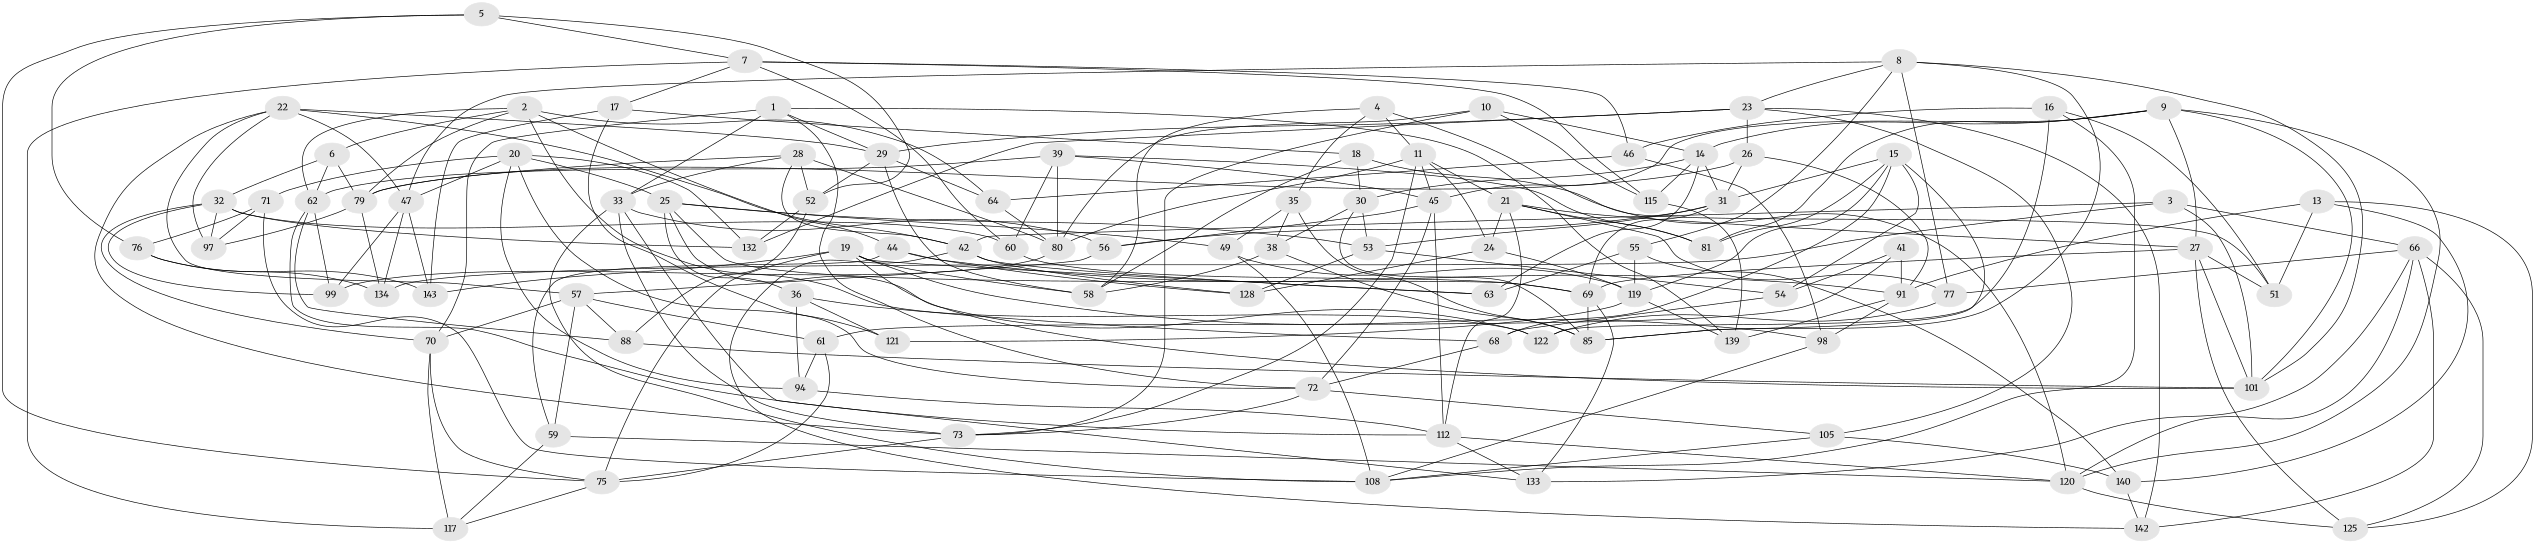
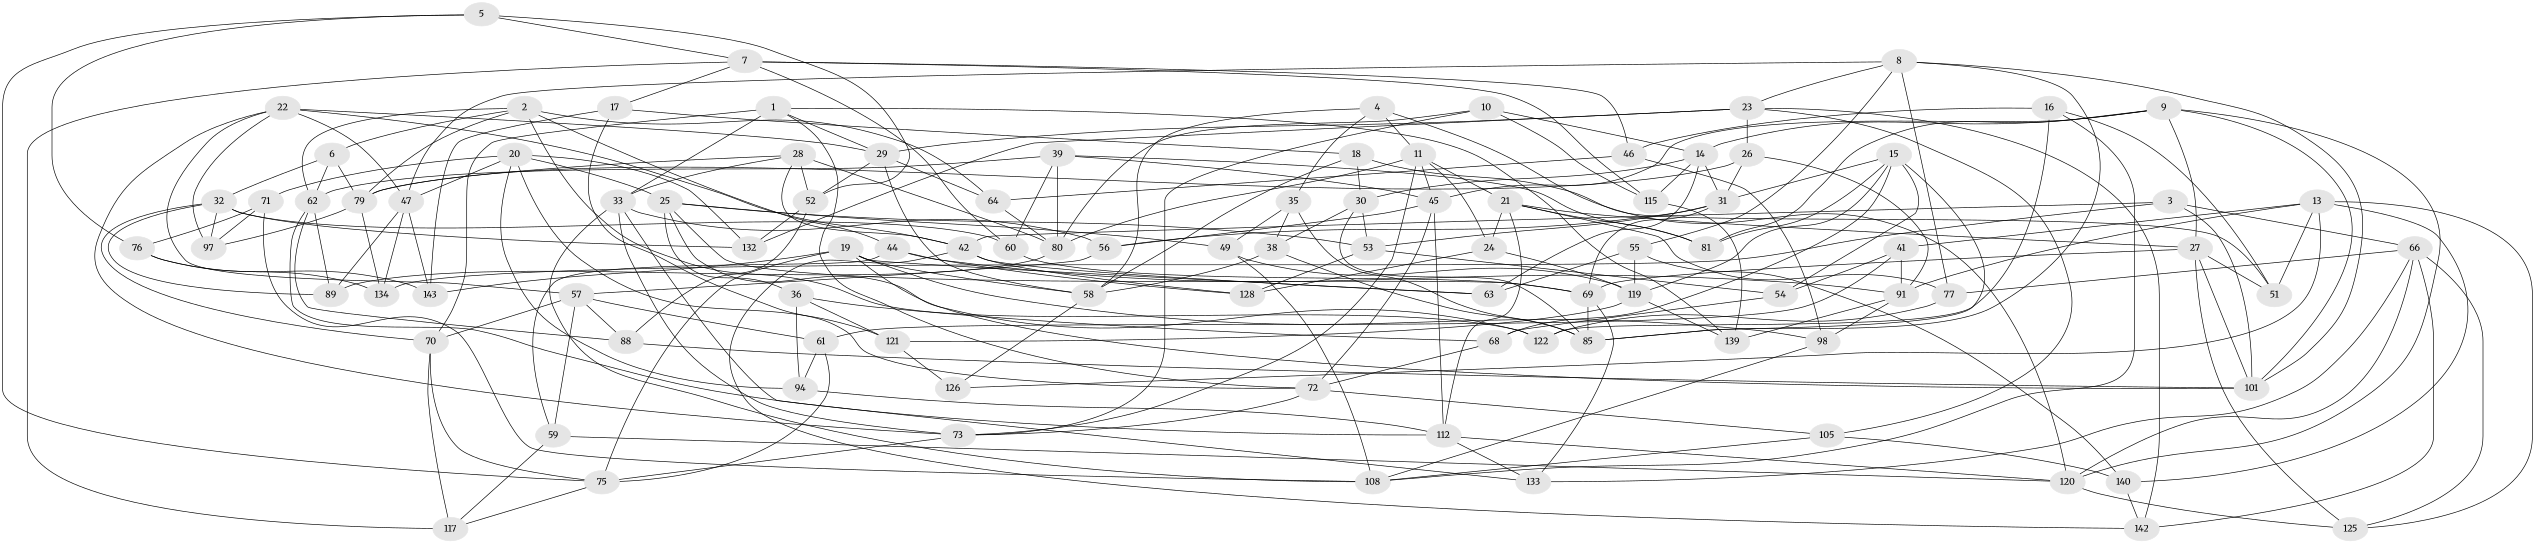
edge "13" -- "41": added
node "99": label "99" -> "89"
node "126": added
